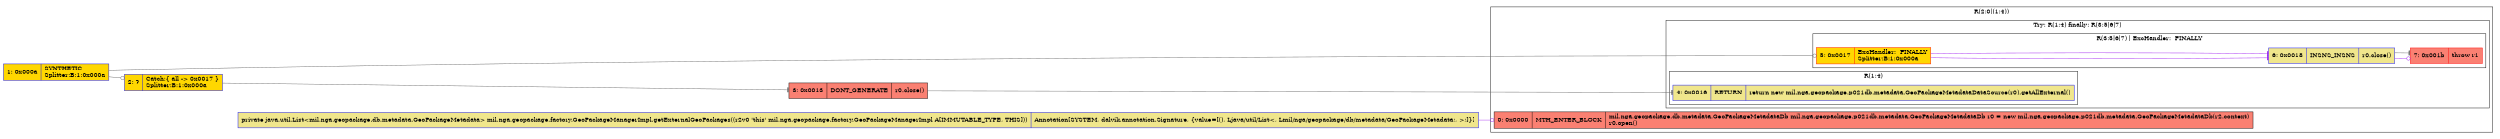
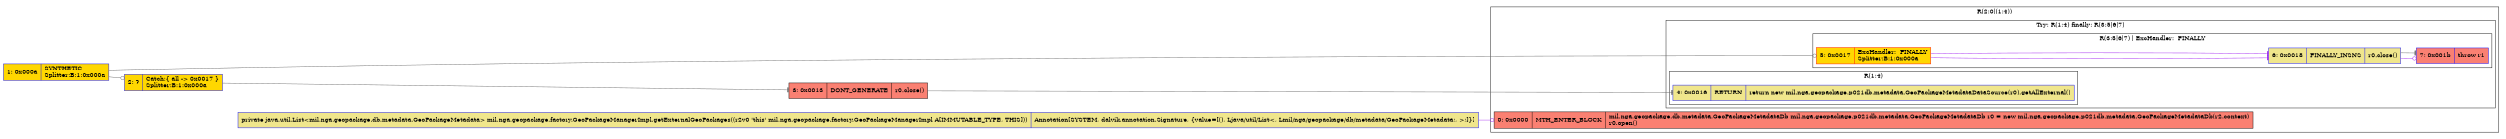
node "6: 0x0018": text "INSNS_INSNS" -> "FINALLY_INSNS"
node "7: 0x001b": color red -> blue
